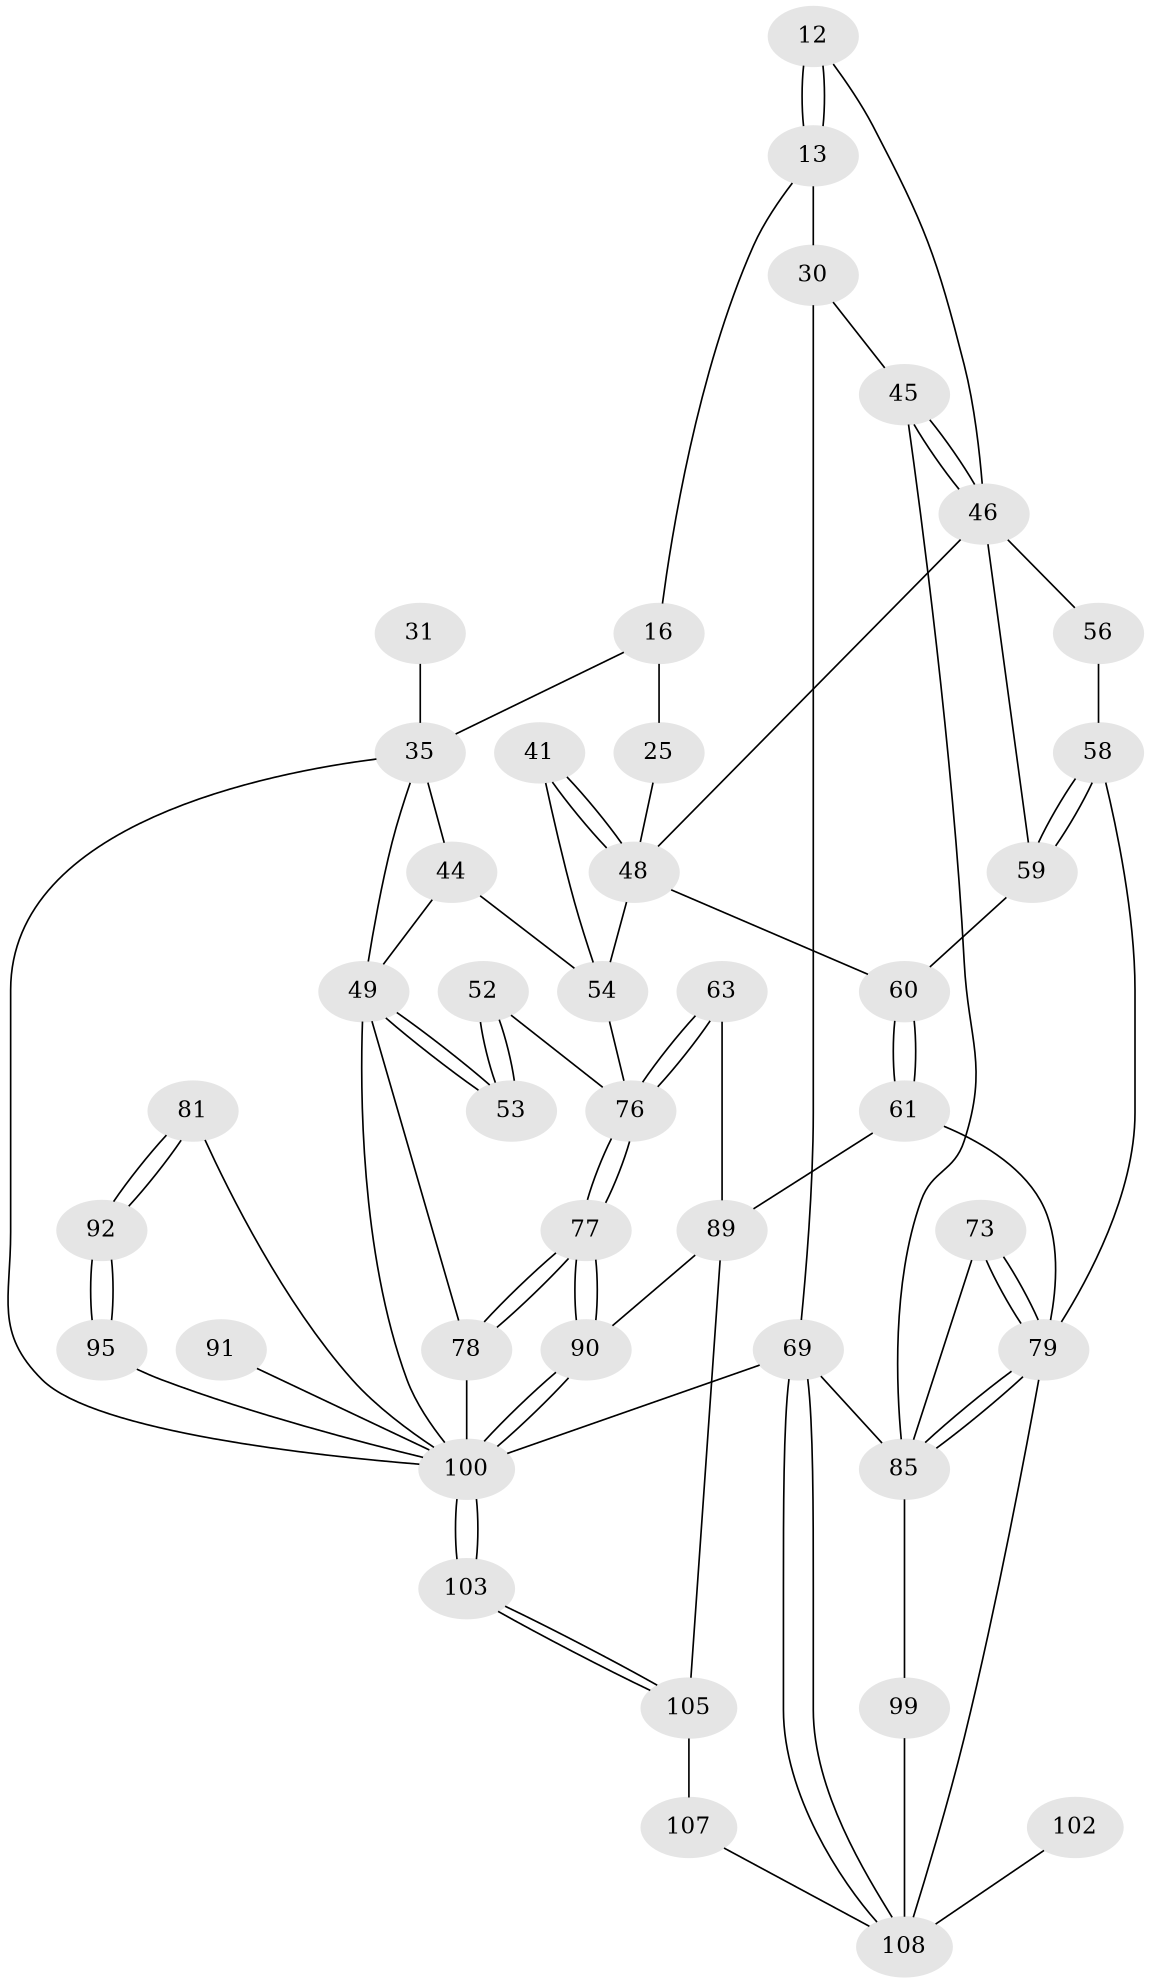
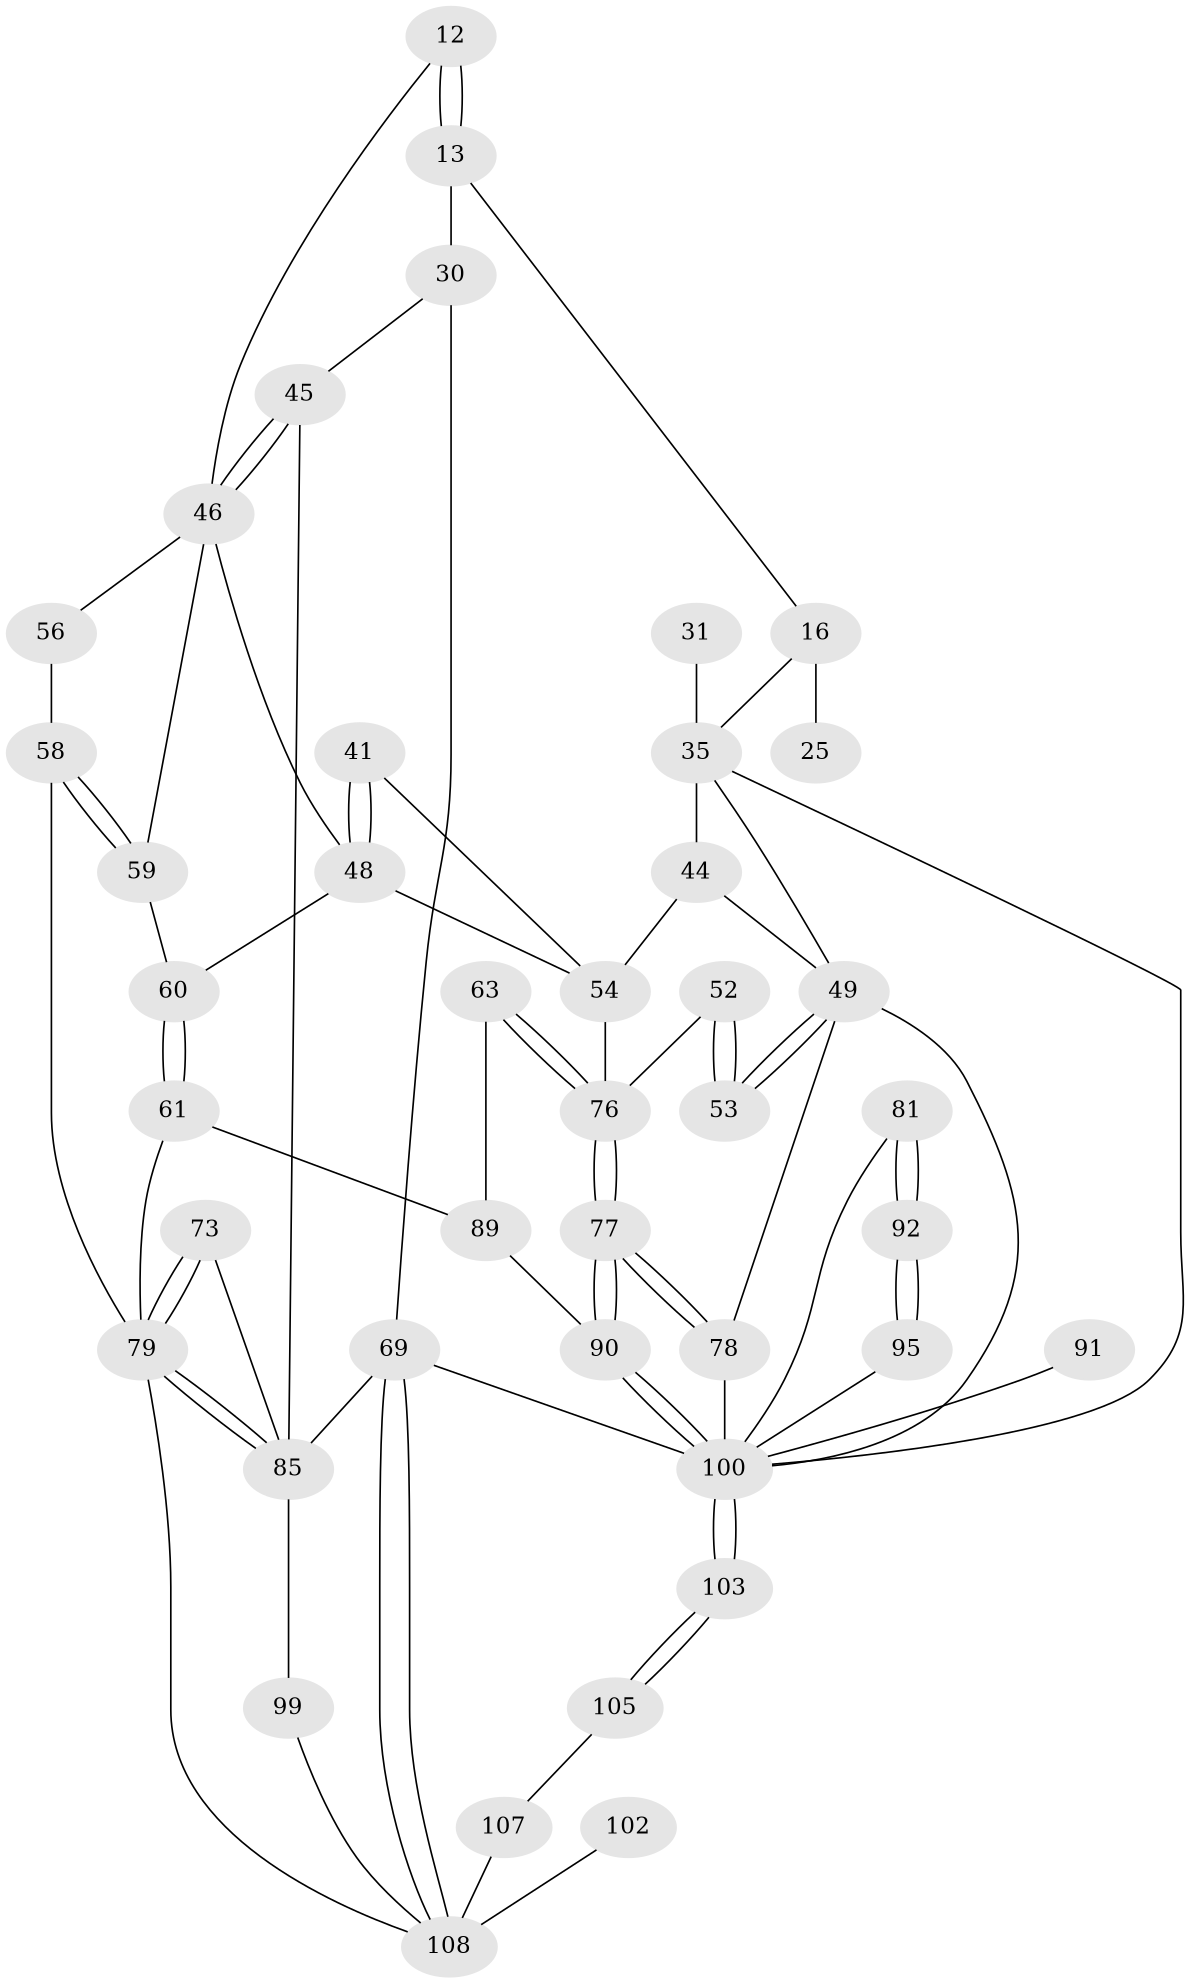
edge "25" -- "48": removed
edge "89" -- "105": removed
